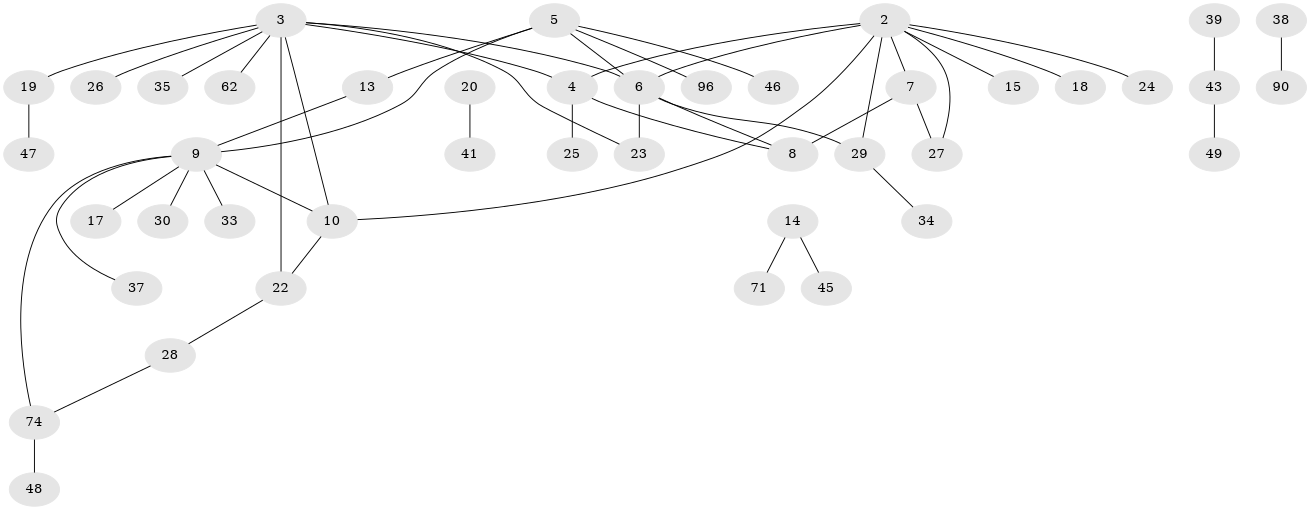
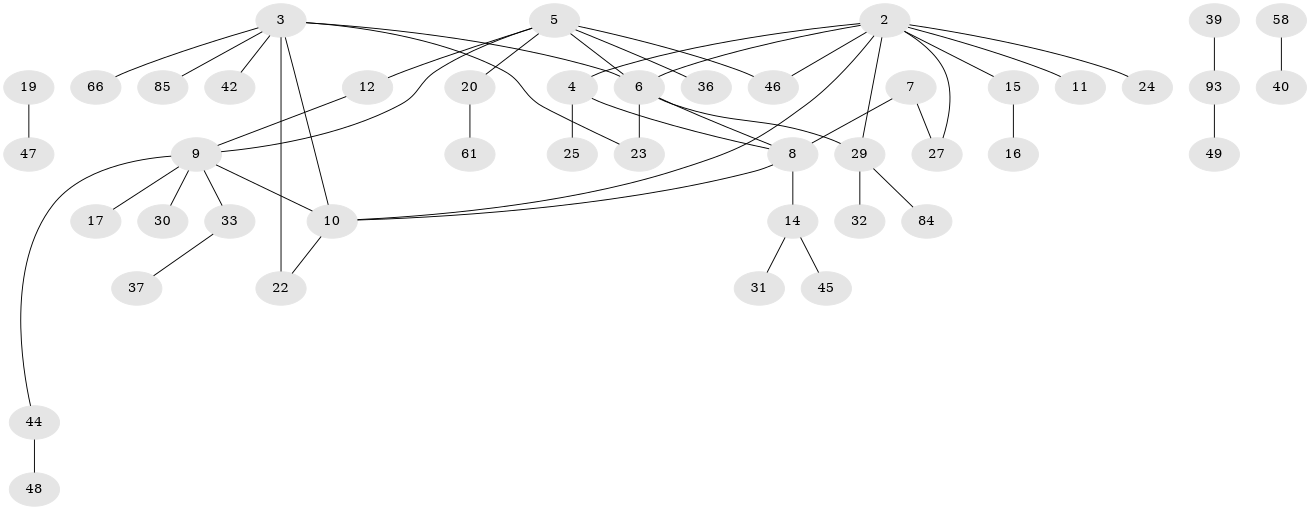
node "38": label "38" -> "58"
edge "3" -- "4": removed
edge "3" -- "19": removed
edge "5" -- "20": added
edge "2" -- "7": now "2" -- "46"
node "26": label "26" -> "66"
node "35": label "35" -> "85"
node "62": label "62" -> "42"
node "13": label "13" -> "12"
node "96": label "96" -> "36"
node "18": label "18" -> "11"
node "43": label "43" -> "93"
node "90": label "90" -> "40"
node "41": label "41" -> "61"
node "16": added
edge "8" -- "14": added
edge "9" -- "37": now "33" -- "37"
edge "8" -- "10": added
node "32": added
node "34": label "34" -> "84"
node "71": label "71" -> "31"
node "28": removed
node "74": label "74" -> "44"
